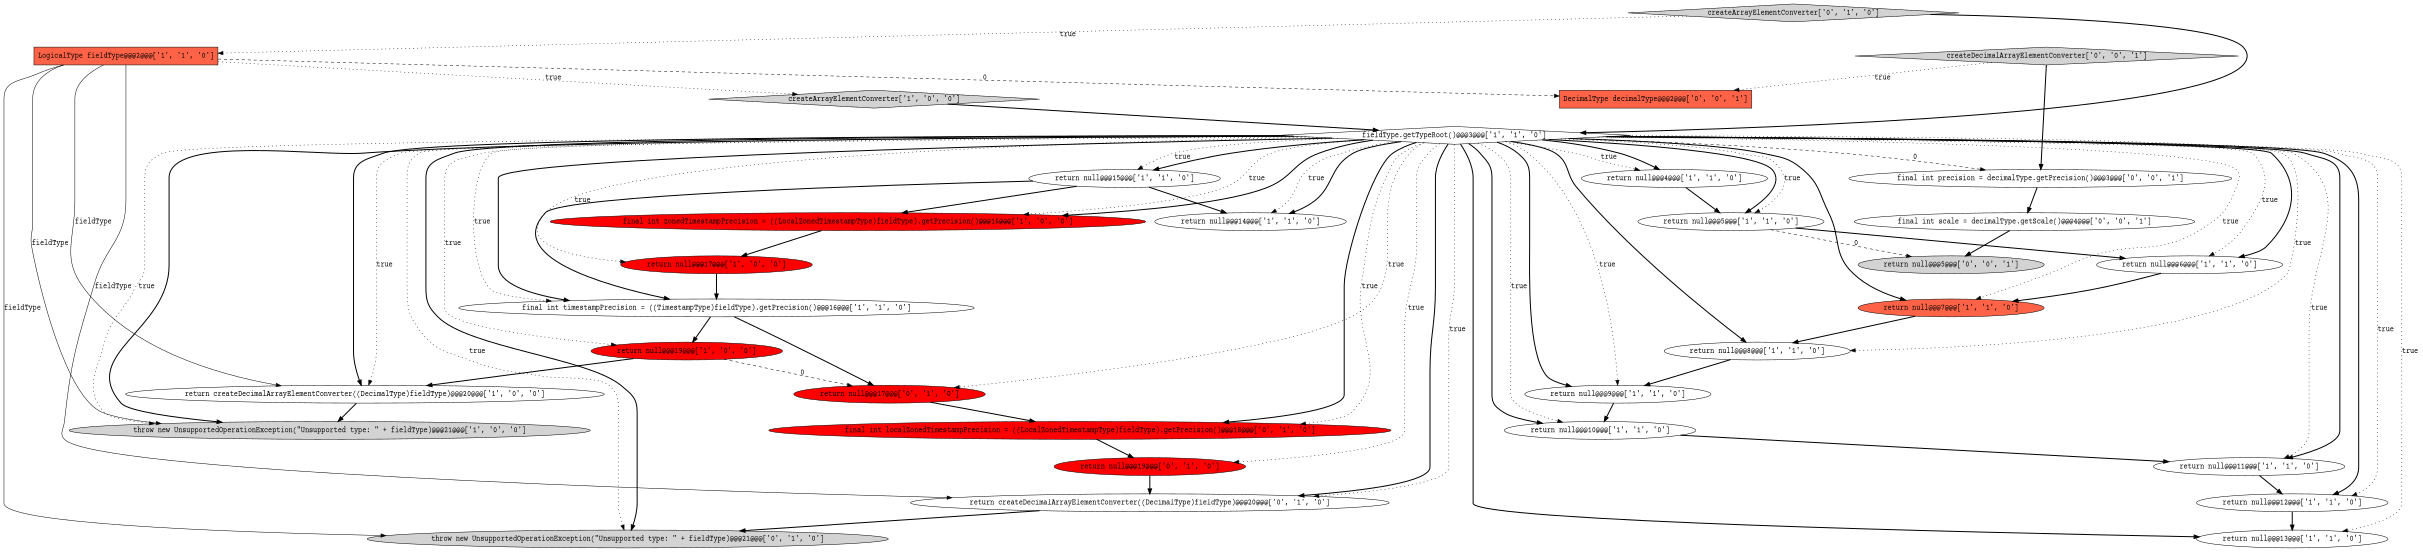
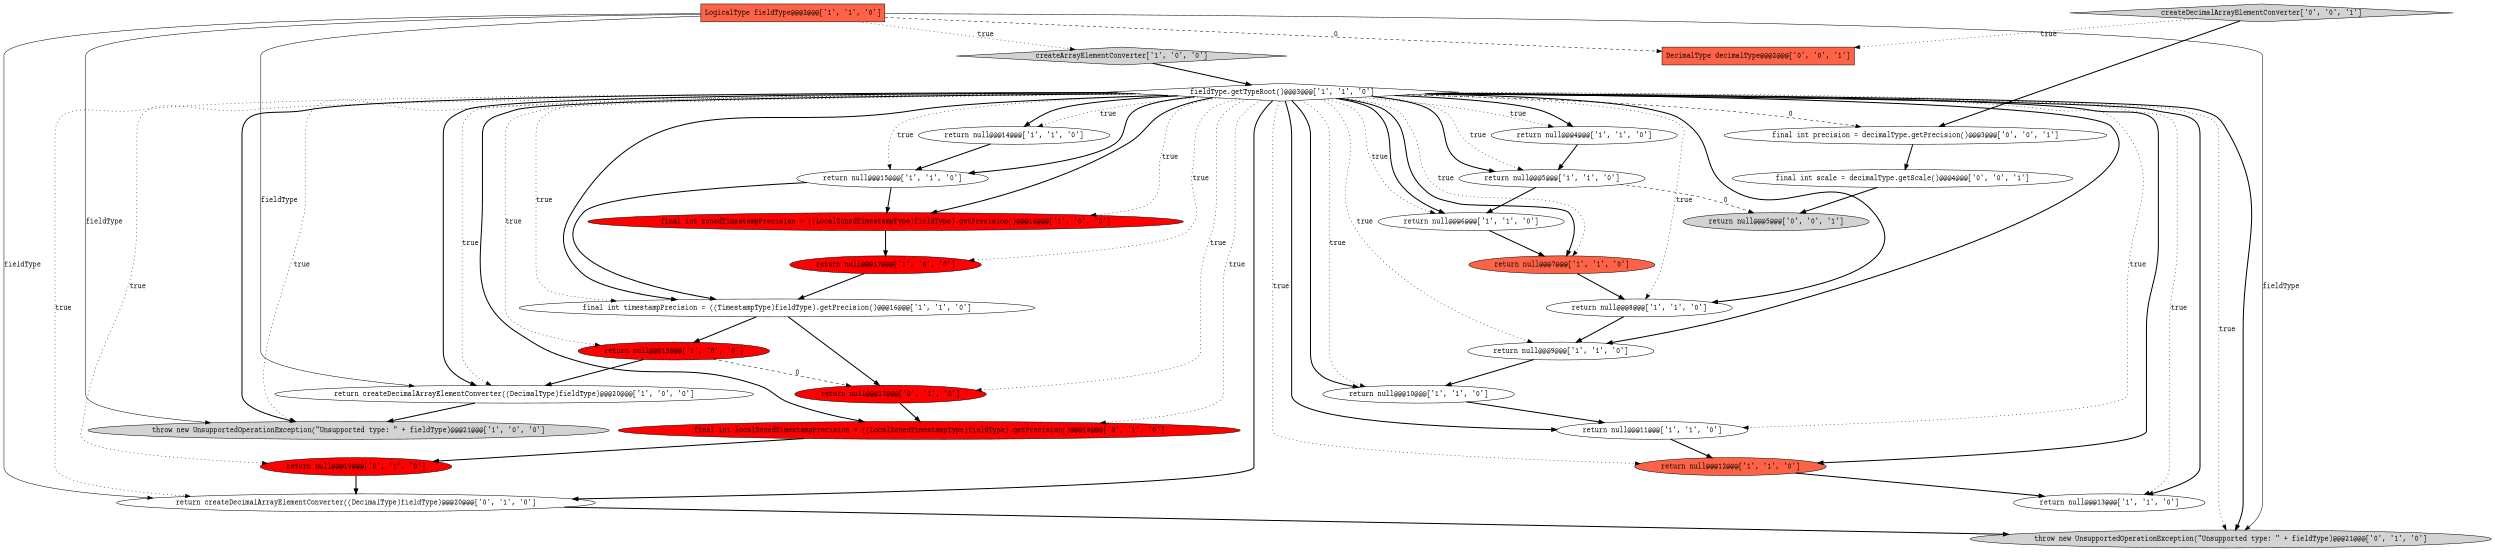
node "createArrayElementConverter['0', '1', '0']": removed
edge "return null@@@15@@@['1', '1', '0']" -> "return null@@@14@@@['1', '1', '0']": reversed
node "return null@@@12@@@['1', '1', '0']": fillcolor white -> tomato
